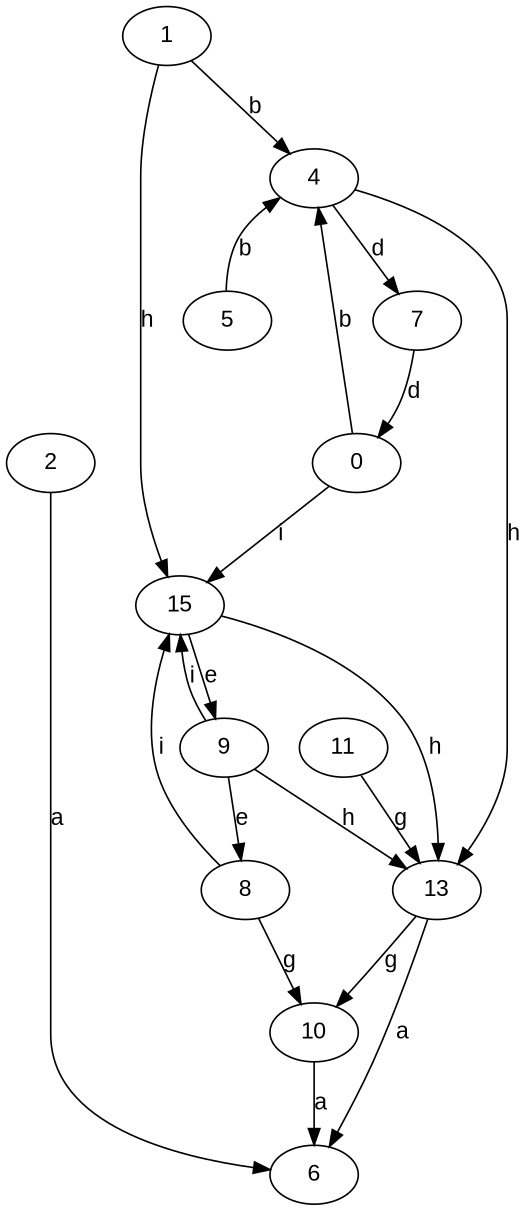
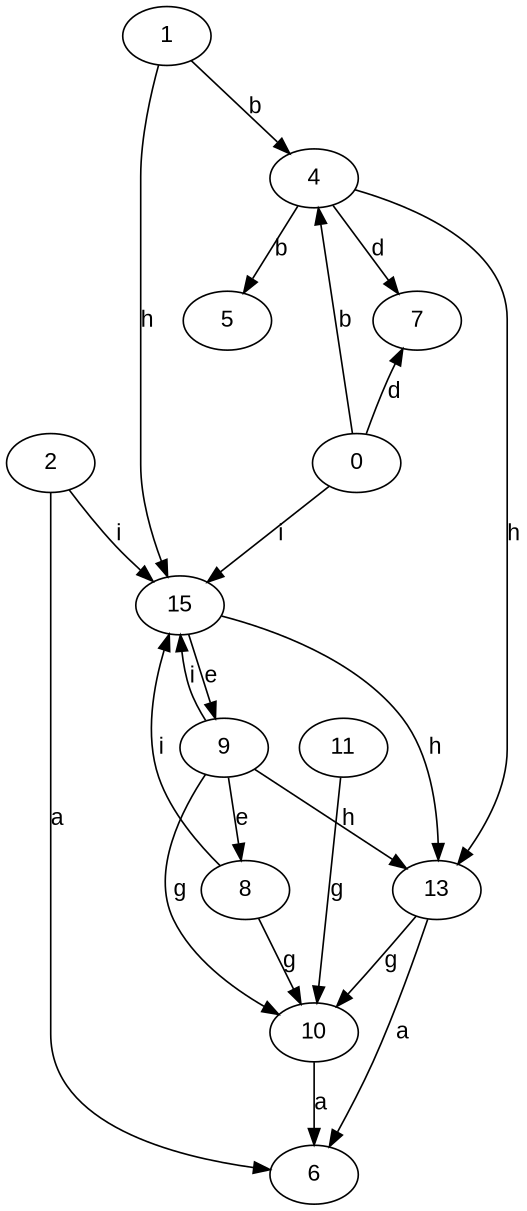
edge "5" -> "4": reversed
edge "7" -> "0": reversed
edge "2" -> "15": added, label "i"
edge "11" -> "13": now "11" -> "10"
edge "9" -> "10": added, label "g"
